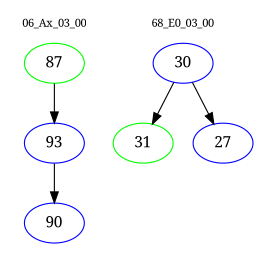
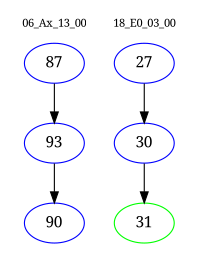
cluster "06_Ax_03_00": label "06_Ax_03_00" -> "06_Ax_13_00"
cluster "68_E0_03_00": label "68_E0_03_00" -> "18_E0_03_00"
node "87": color green -> blue
edge "30" -> "27": reversed
